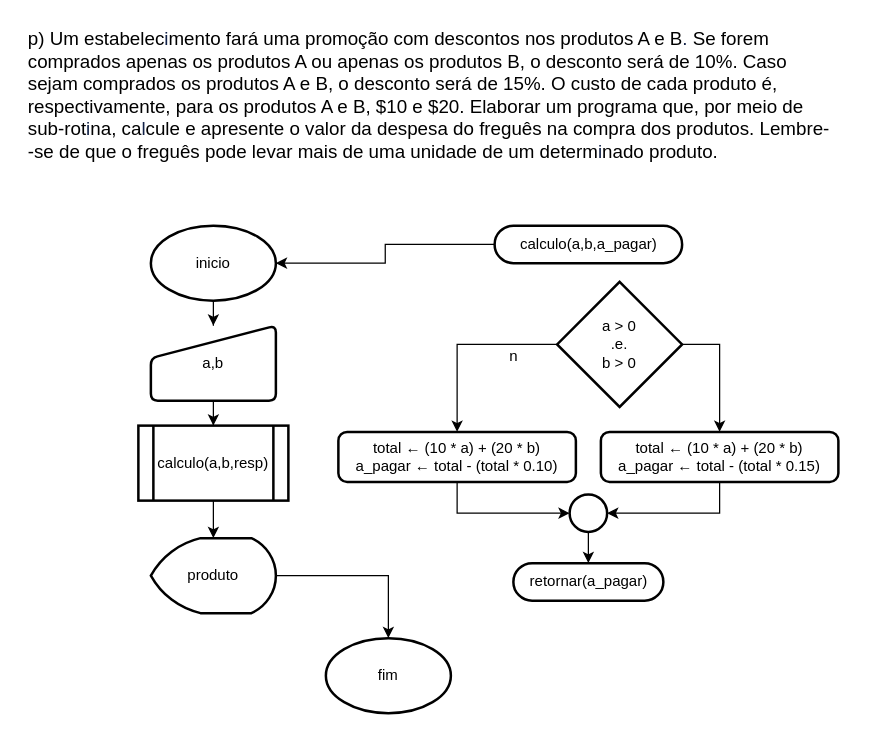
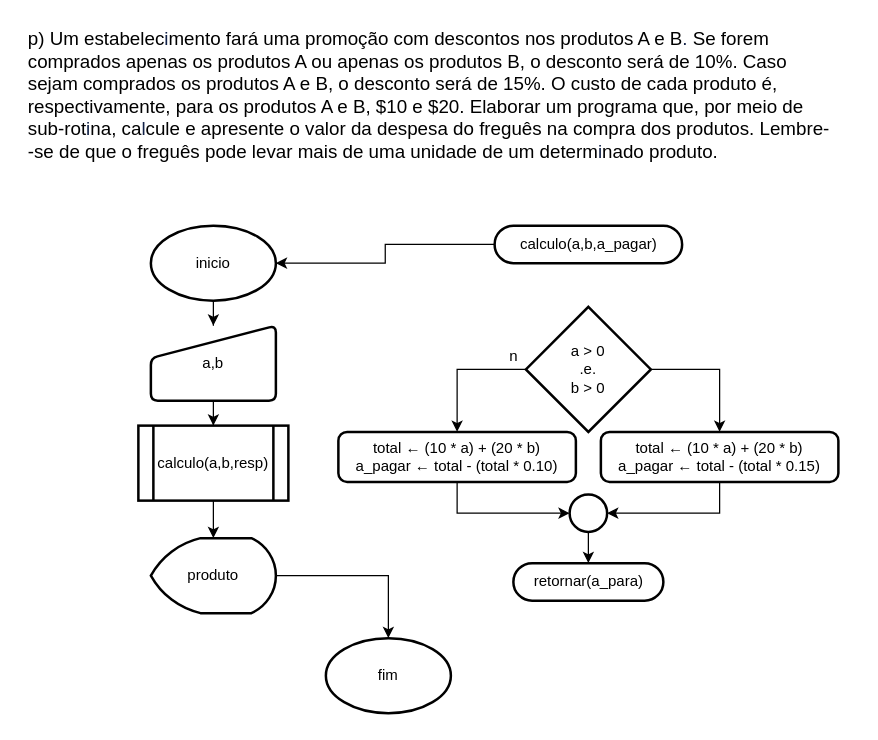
node "a > 0 .e. b > 0": moved (619, 344) -> (588, 369)
node "retornar(a_pagar)": label "retornar(a_pagar)" -> "retornar(a_para)"
